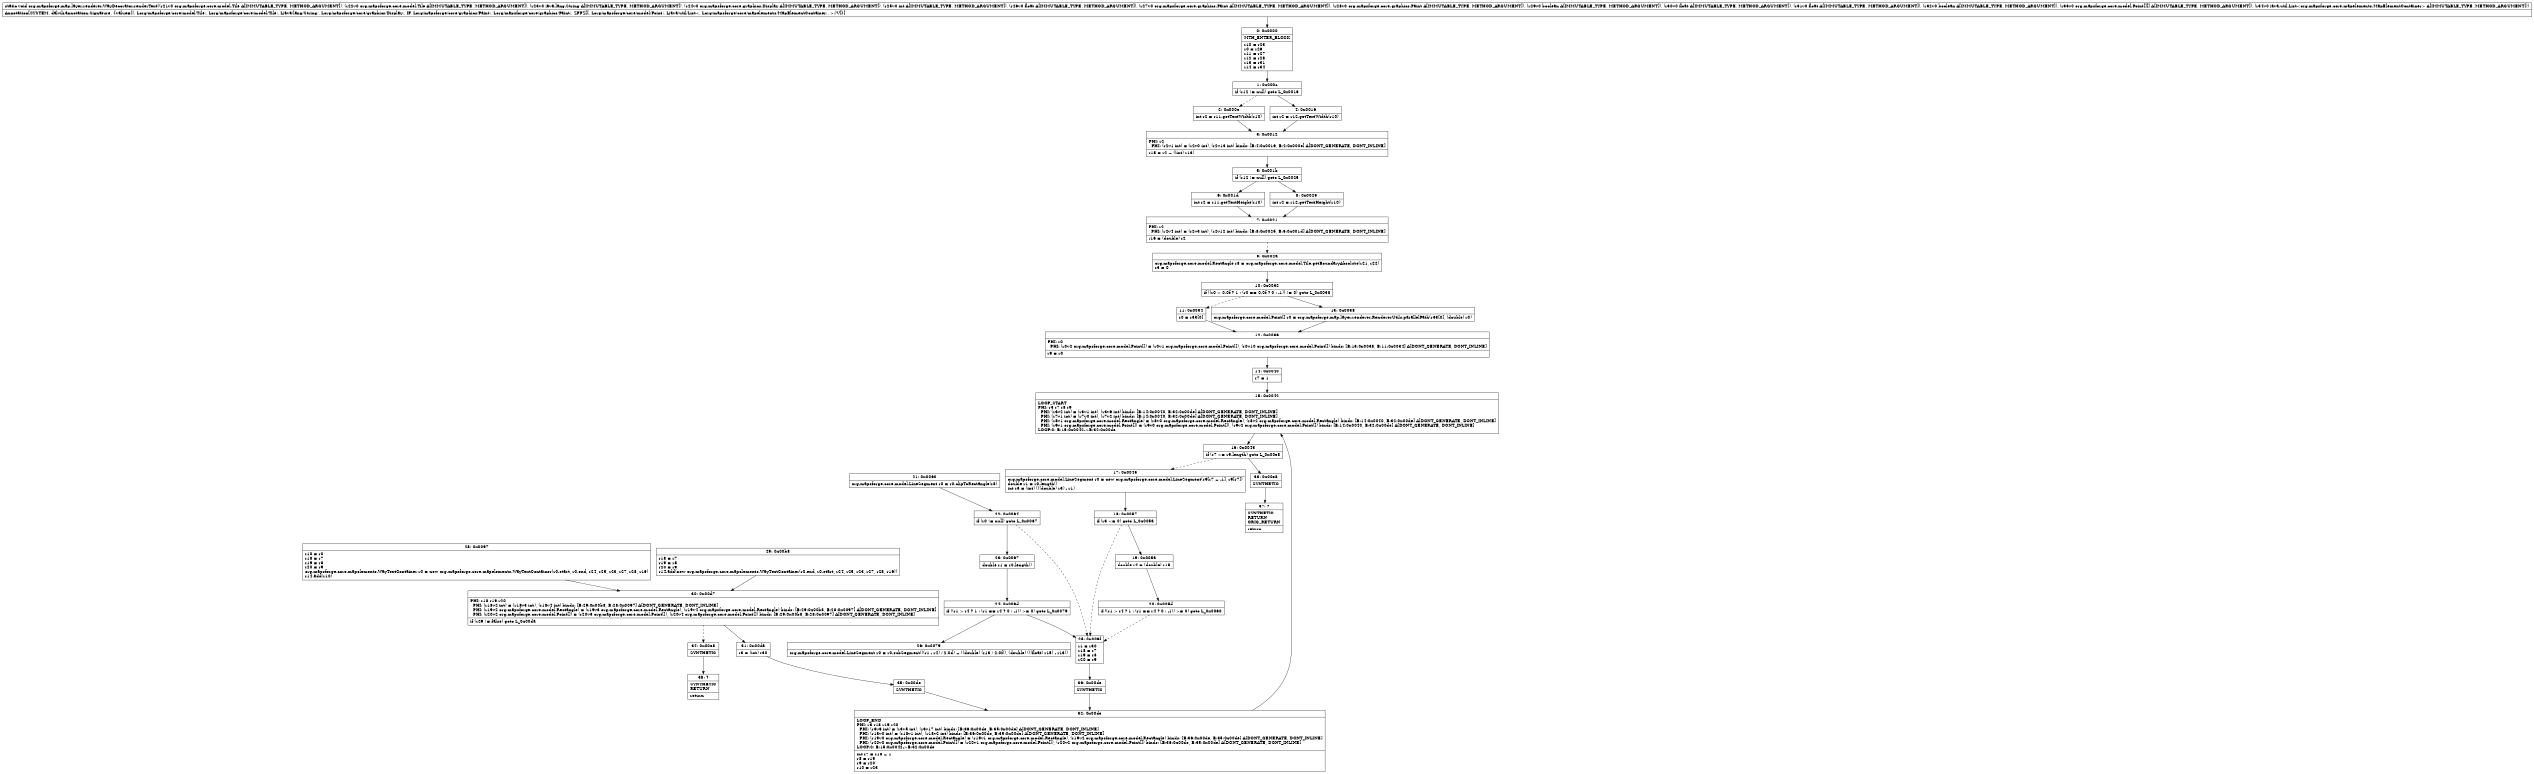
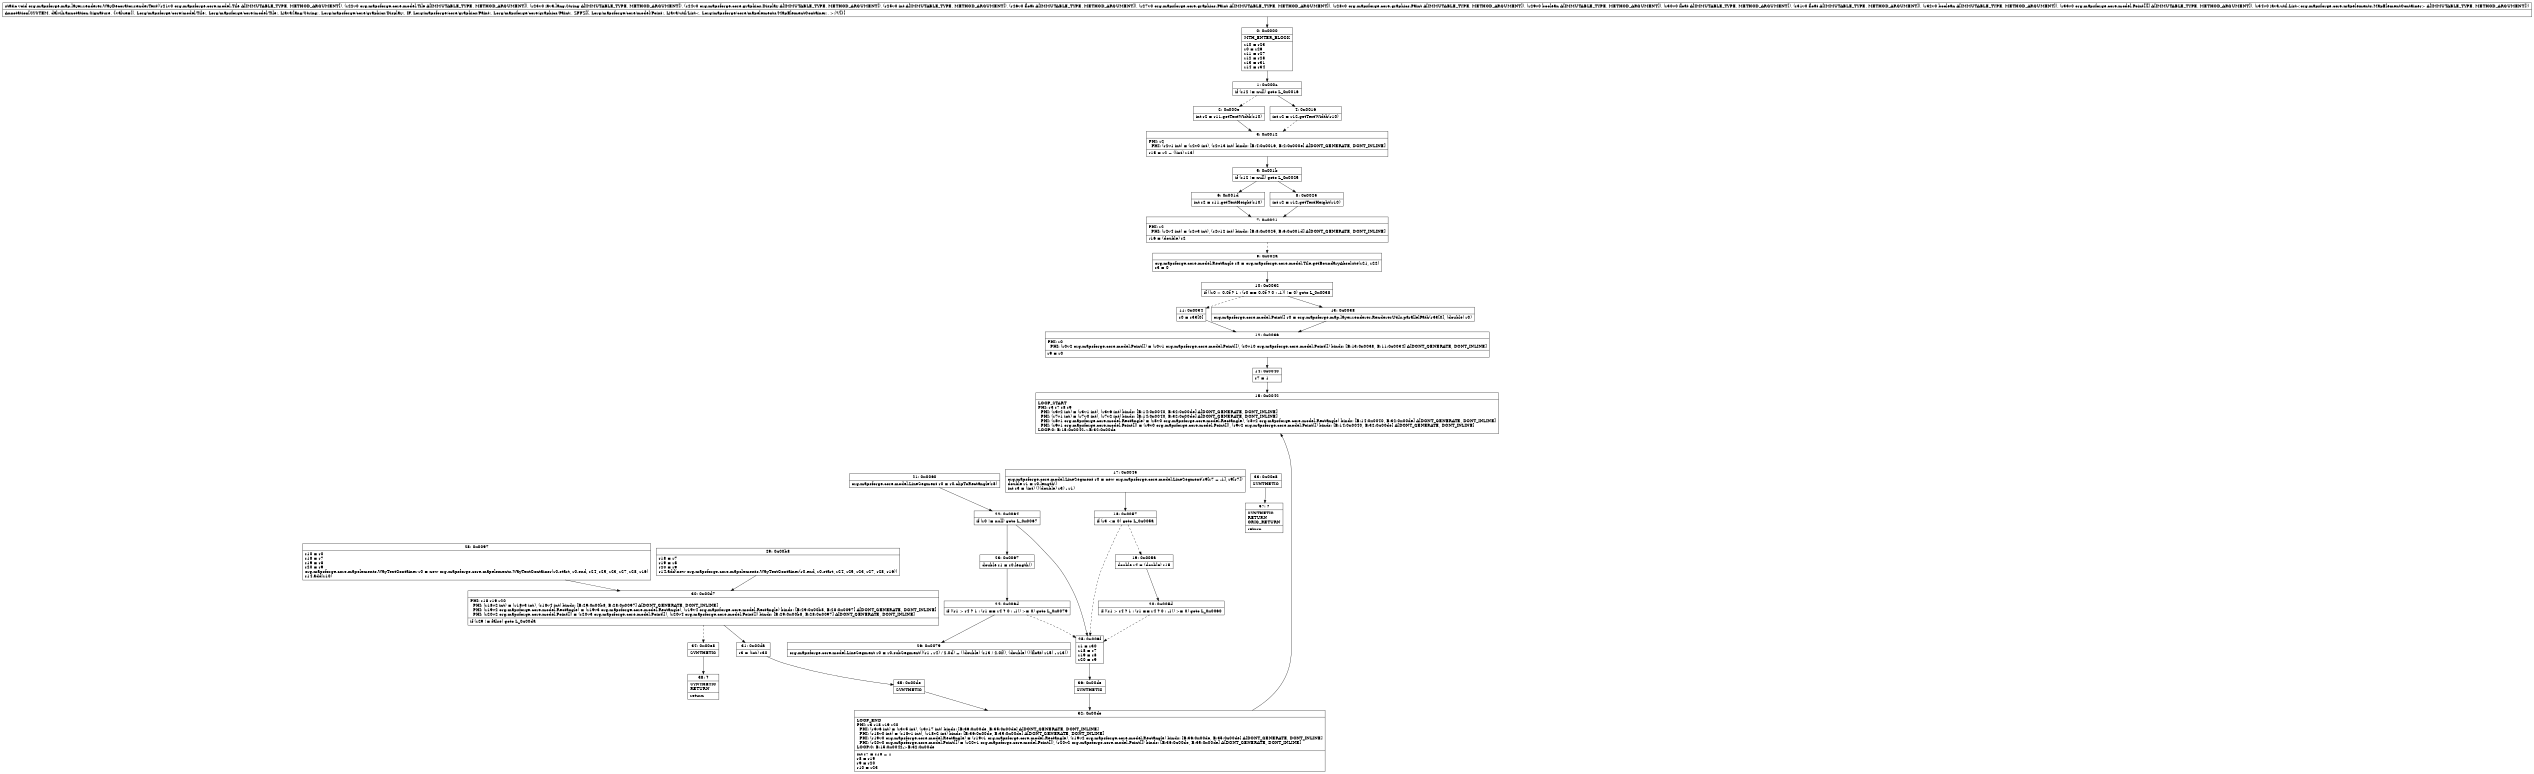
edge "4: 0x0016" -> "3: 0x0012": style solid -> dashed
node "16: 0x0043": removed
edge "18: 0x0057" -> "19: 0x005a": style solid -> dashed
edge "22: 0x0064" -> "25: 0x006f": style dashed -> solid
edge "24: 0x006d" -> "25: 0x006f": style solid -> dashed
